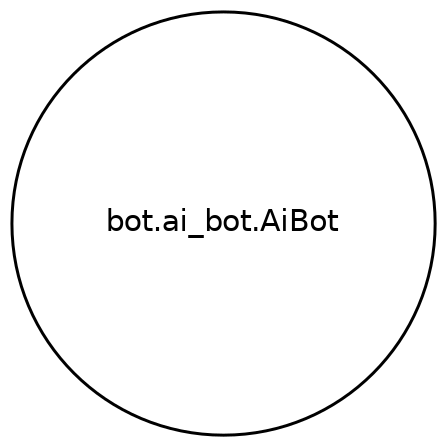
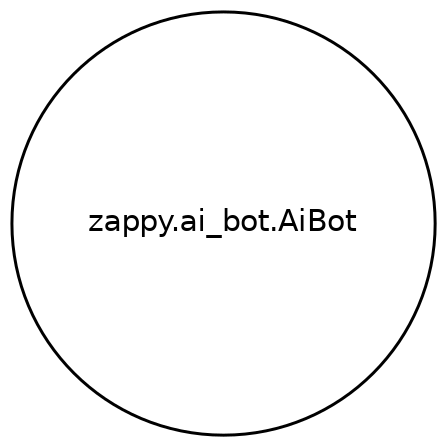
node "bot.ai_bot.AiBot": label "bot.ai_bot.AiBot" -> "zappy.ai_bot.AiBot"
